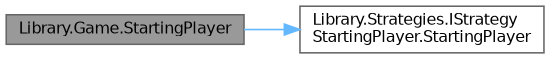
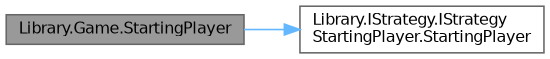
node "Library.Strategies.IStrategy StartingPlayer.StartingPlayer": label "Library.Strategies.IStrategy StartingPlayer.StartingPlayer" -> "Library.IStrategy.IStrategy StartingPlayer.StartingPlayer"
